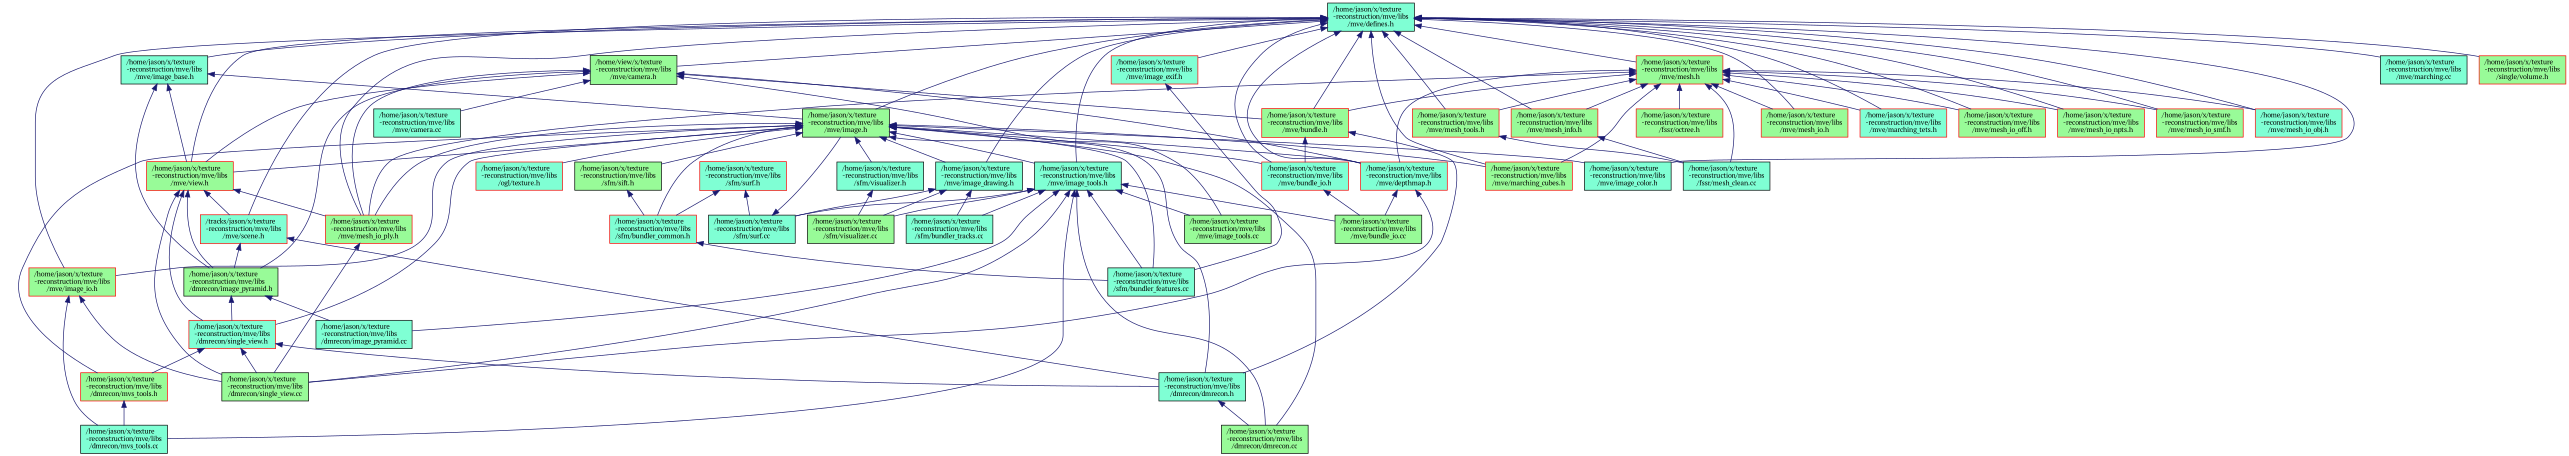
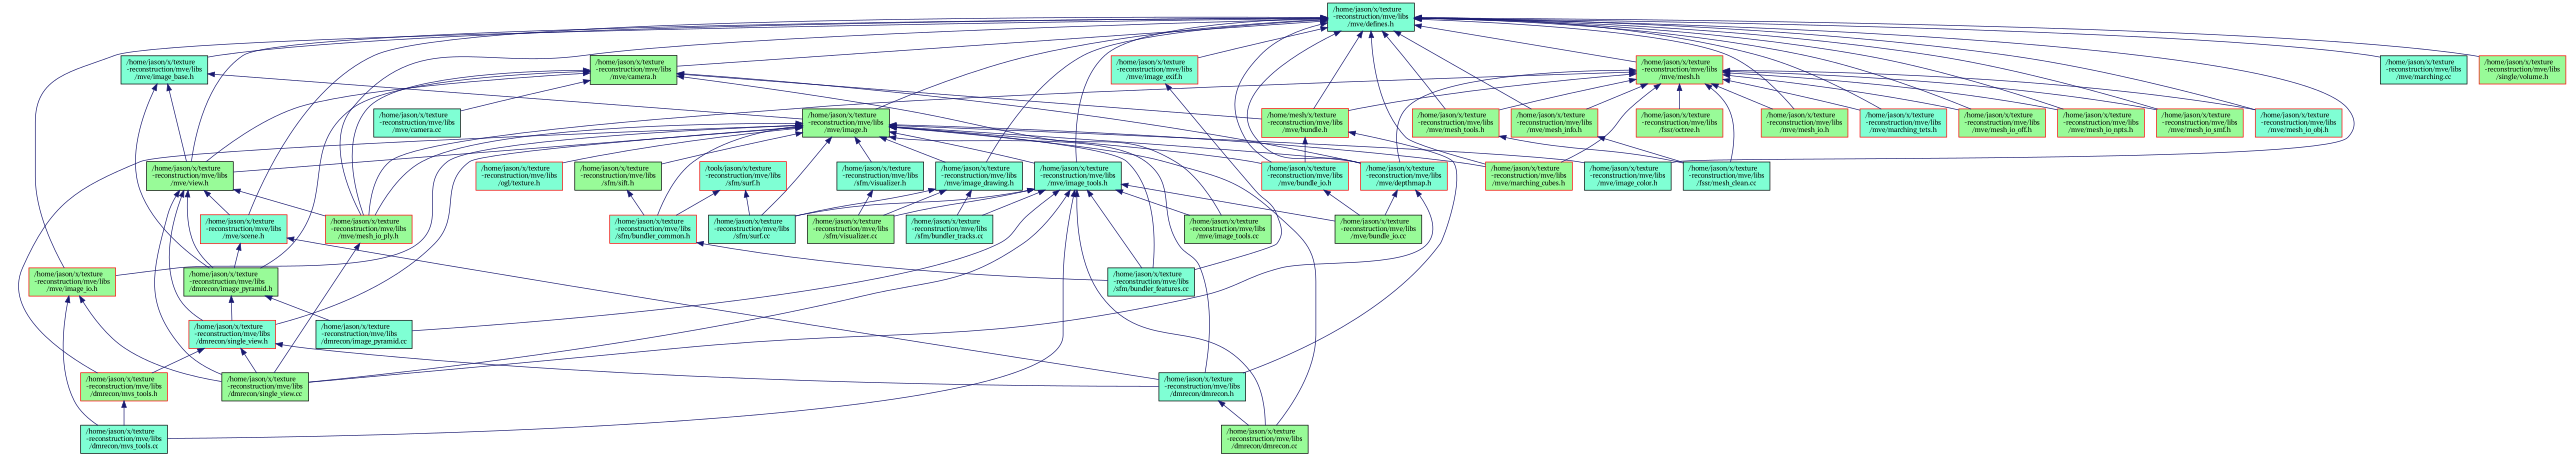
node "/home/view/x/texture -reconstruction/mve/libs /mve/camera.h": label "/home/view/x/texture -reconstruction/mve/libs /mve/camera.h" -> "/home/jason/x/texture -reconstruction/mve/libs /mve/camera.h"
node "/home/jason/x/texture -reconstruction/mve/libs /mve/bundle.h": label "/home/jason/x/texture -reconstruction/mve/libs /mve/bundle.h" -> "/home/mesh/x/texture -reconstruction/mve/libs /mve/bundle.h"
node "/home/jason/x/texture -reconstruction/mve/libs /mve/view.h": color red -> black
node "/home/jason/x/texture -reconstruction/mve/libs /sfm/surf.h": label "/home/jason/x/texture -reconstruction/mve/libs /sfm/surf.h" -> "/tools/jason/x/texture -reconstruction/mve/libs /sfm/surf.h"
edge "/home/jason/x/texture -reconstruction/mve/libs /mve/image.h" -> "/home/jason/x/texture -reconstruction/mve/libs /sfm/surf.cc": reversed
node "/tracks/jason/x/texture -reconstruction/mve/libs /mve/scene.h": label "/tracks/jason/x/texture -reconstruction/mve/libs /mve/scene.h" -> "/home/jason/x/texture -reconstruction/mve/libs /mve/scene.h"
